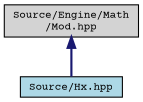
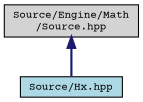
node "Source/Engine/Math /Mod.hpp": label "Source/Engine/Math /Mod.hpp" -> "Source/Engine/Math /Source.hpp"
